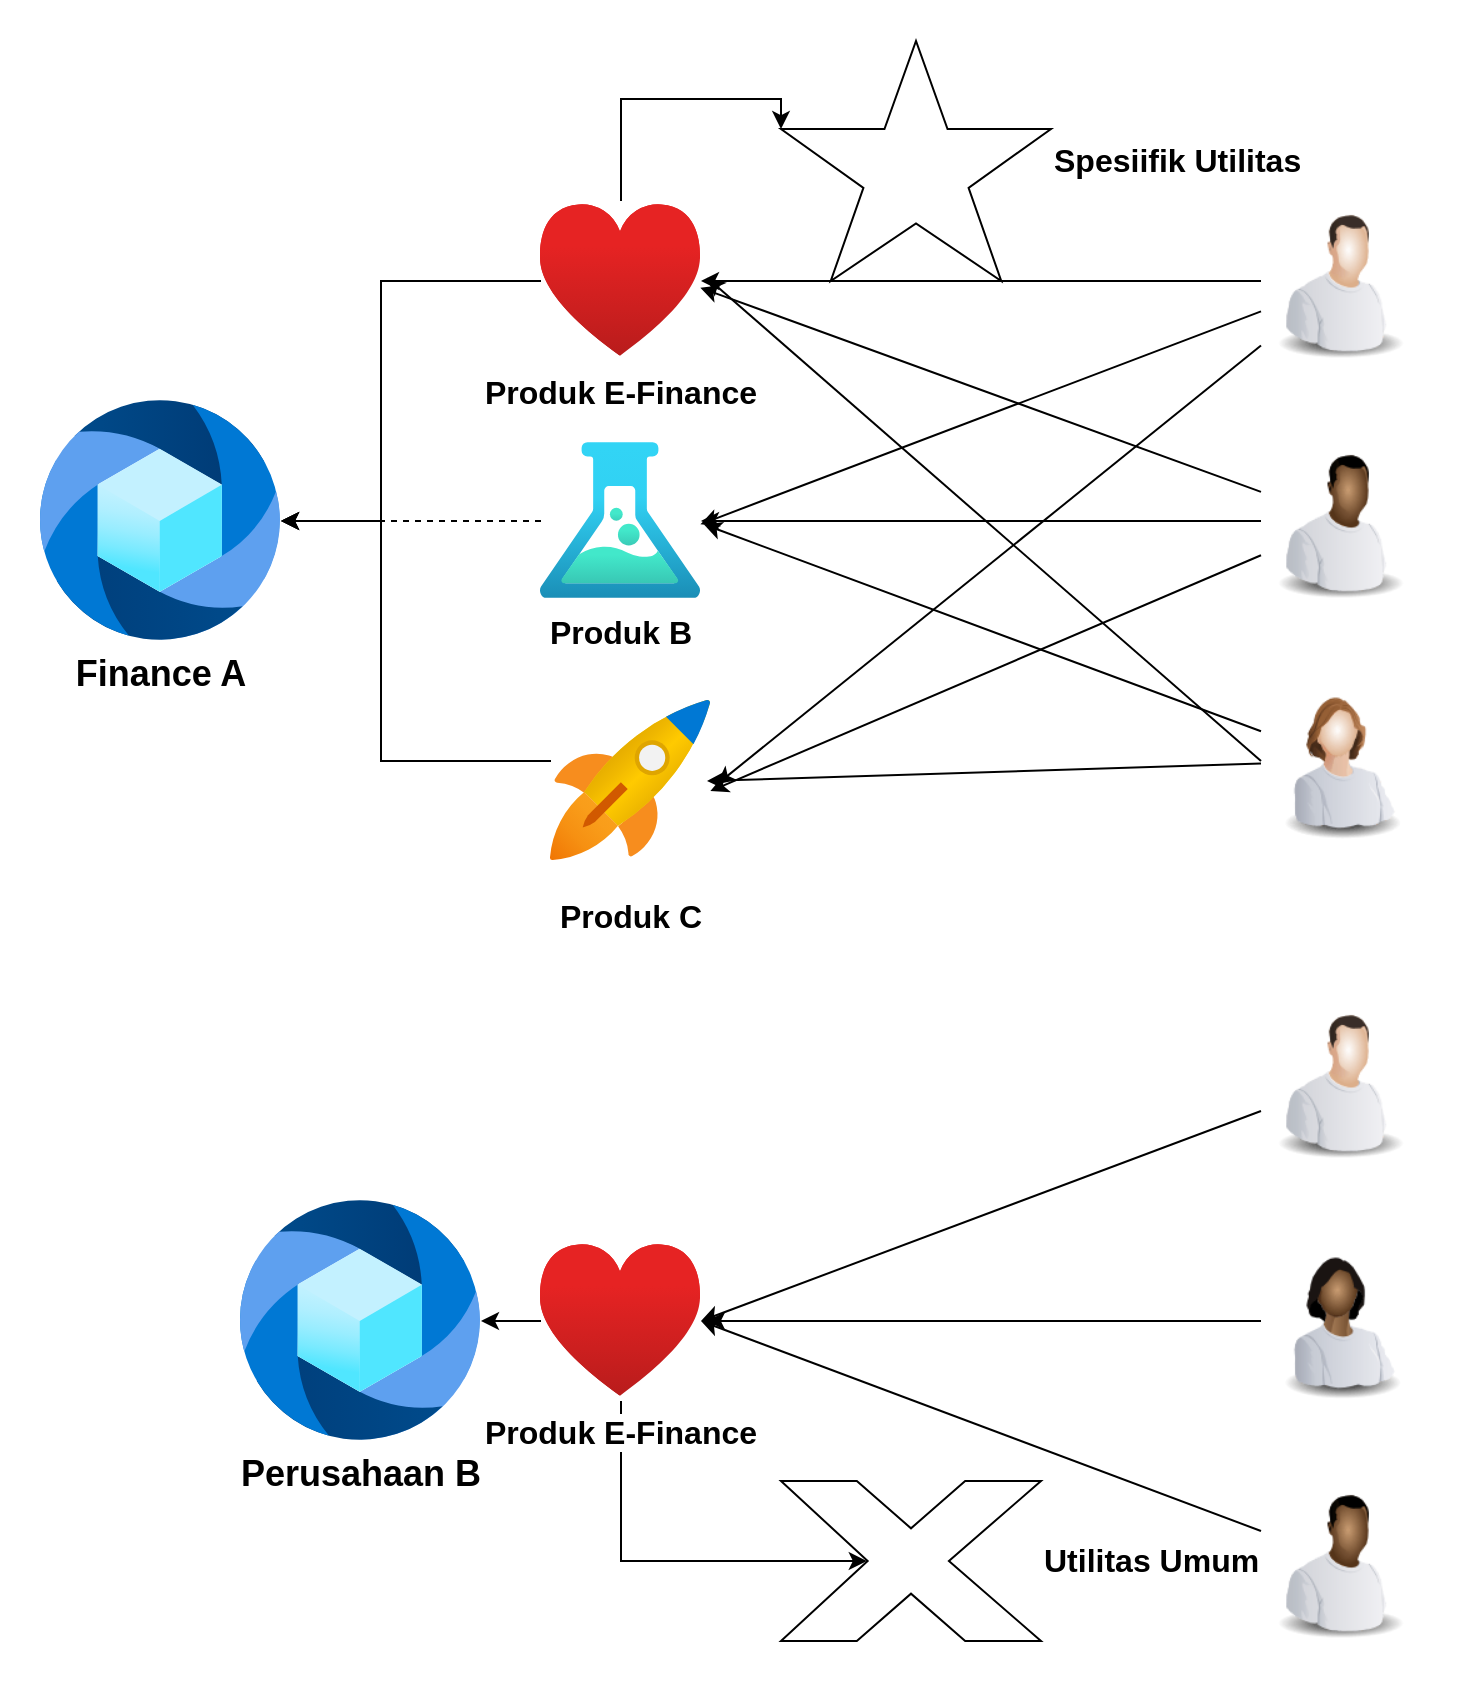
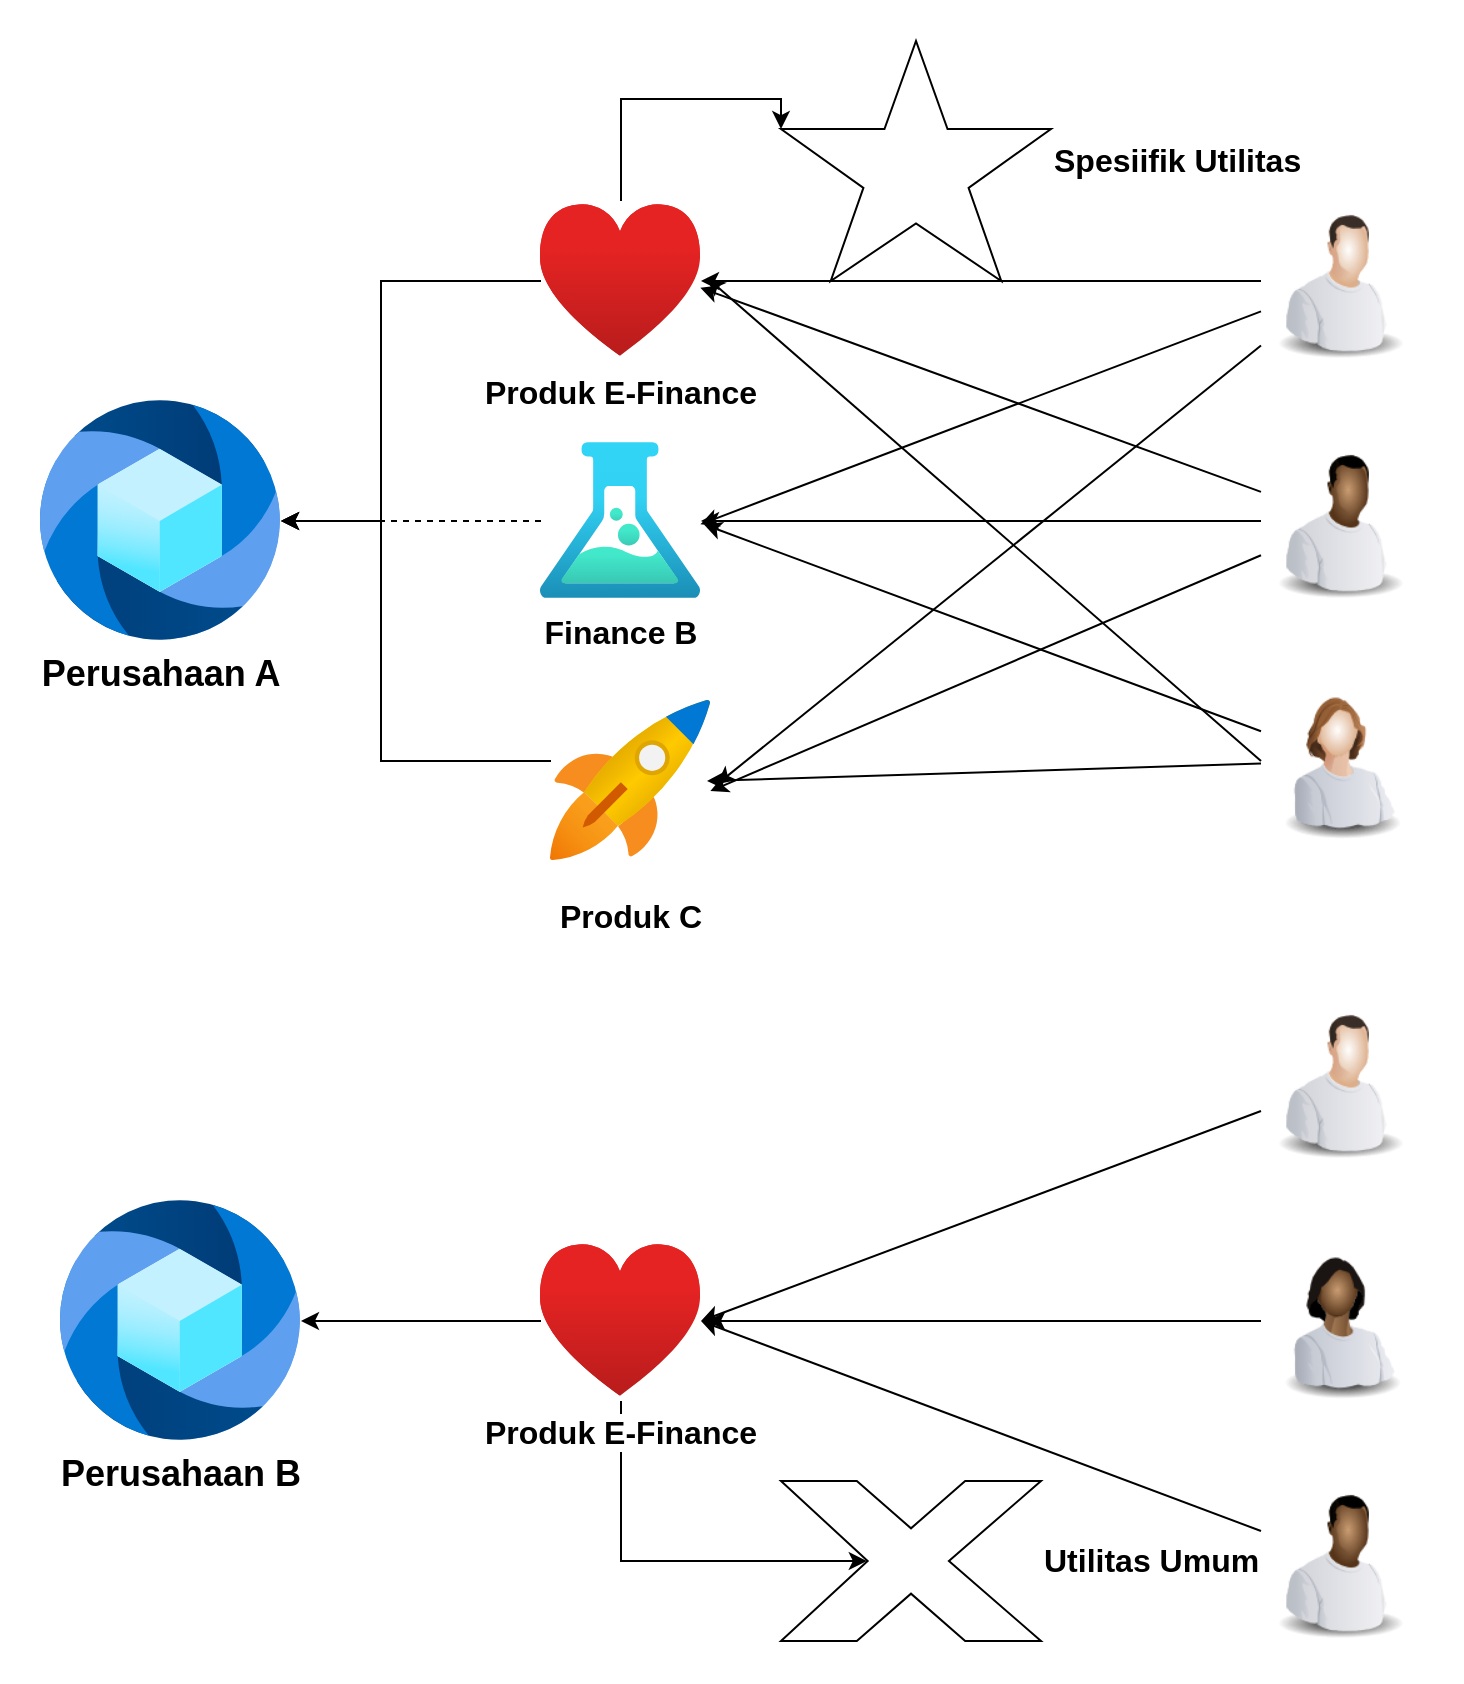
node "Produk B": label "Produk B" -> "Finance B"
node "Finance A": label "Finance A" -> "Perusahaan A"
node "Perusahaan B": moved (361, 1321) -> (181, 1321)
